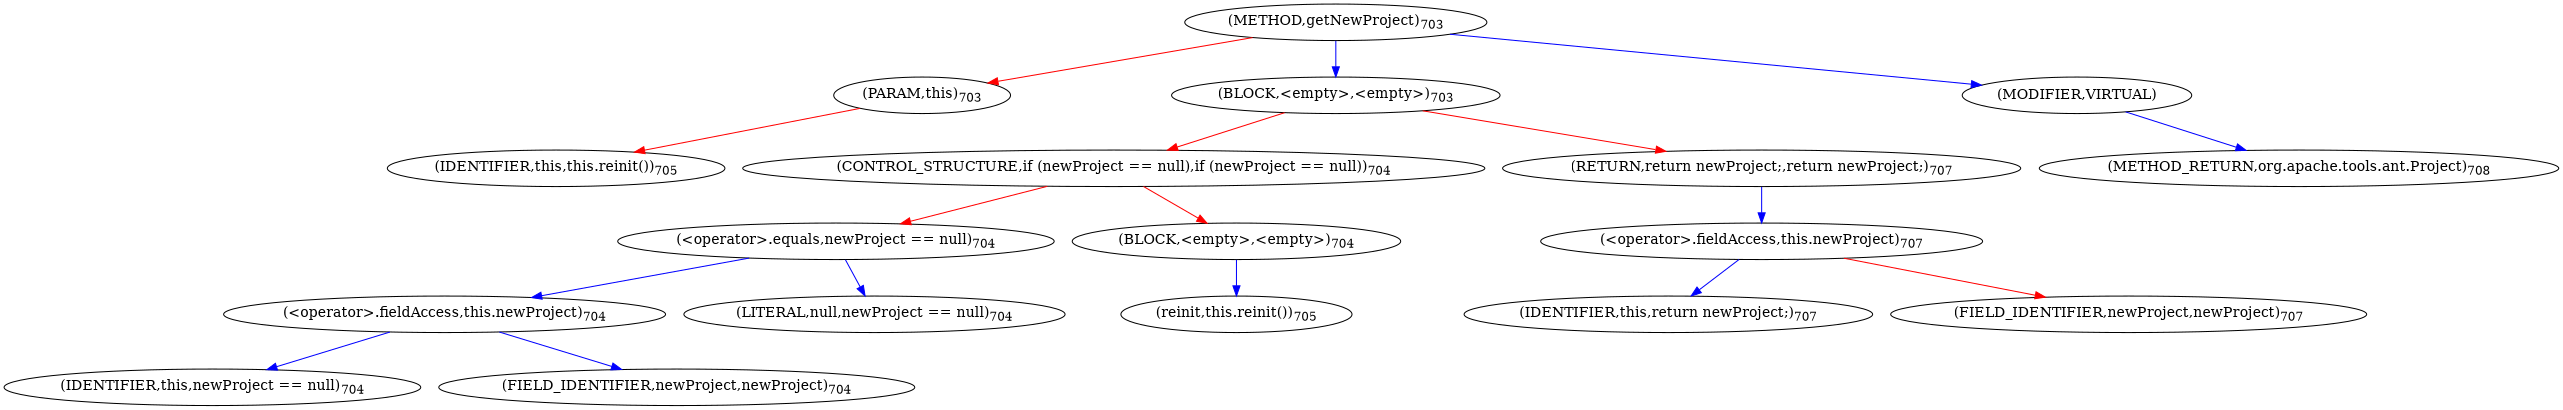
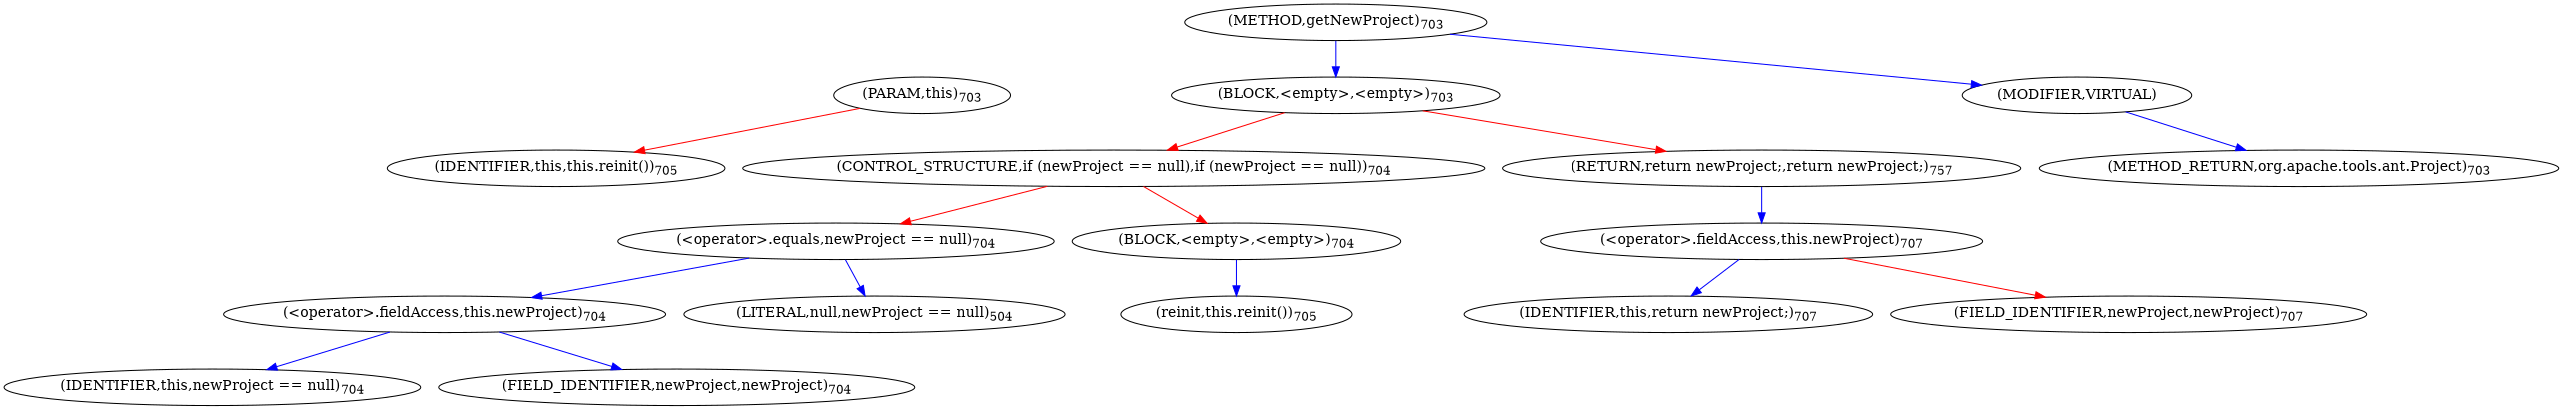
edge "(METHOD,getNewProject)" -> "(PARAM,this)": removed
node "(RETURN,return newProject;,return newProject;)": text "707" -> "757"
node "(METHOD_RETURN,org.apache.tools.ant.Project)": text "708" -> "703"
node "(LITERAL,null,newProject == null)": text "704" -> "504"
